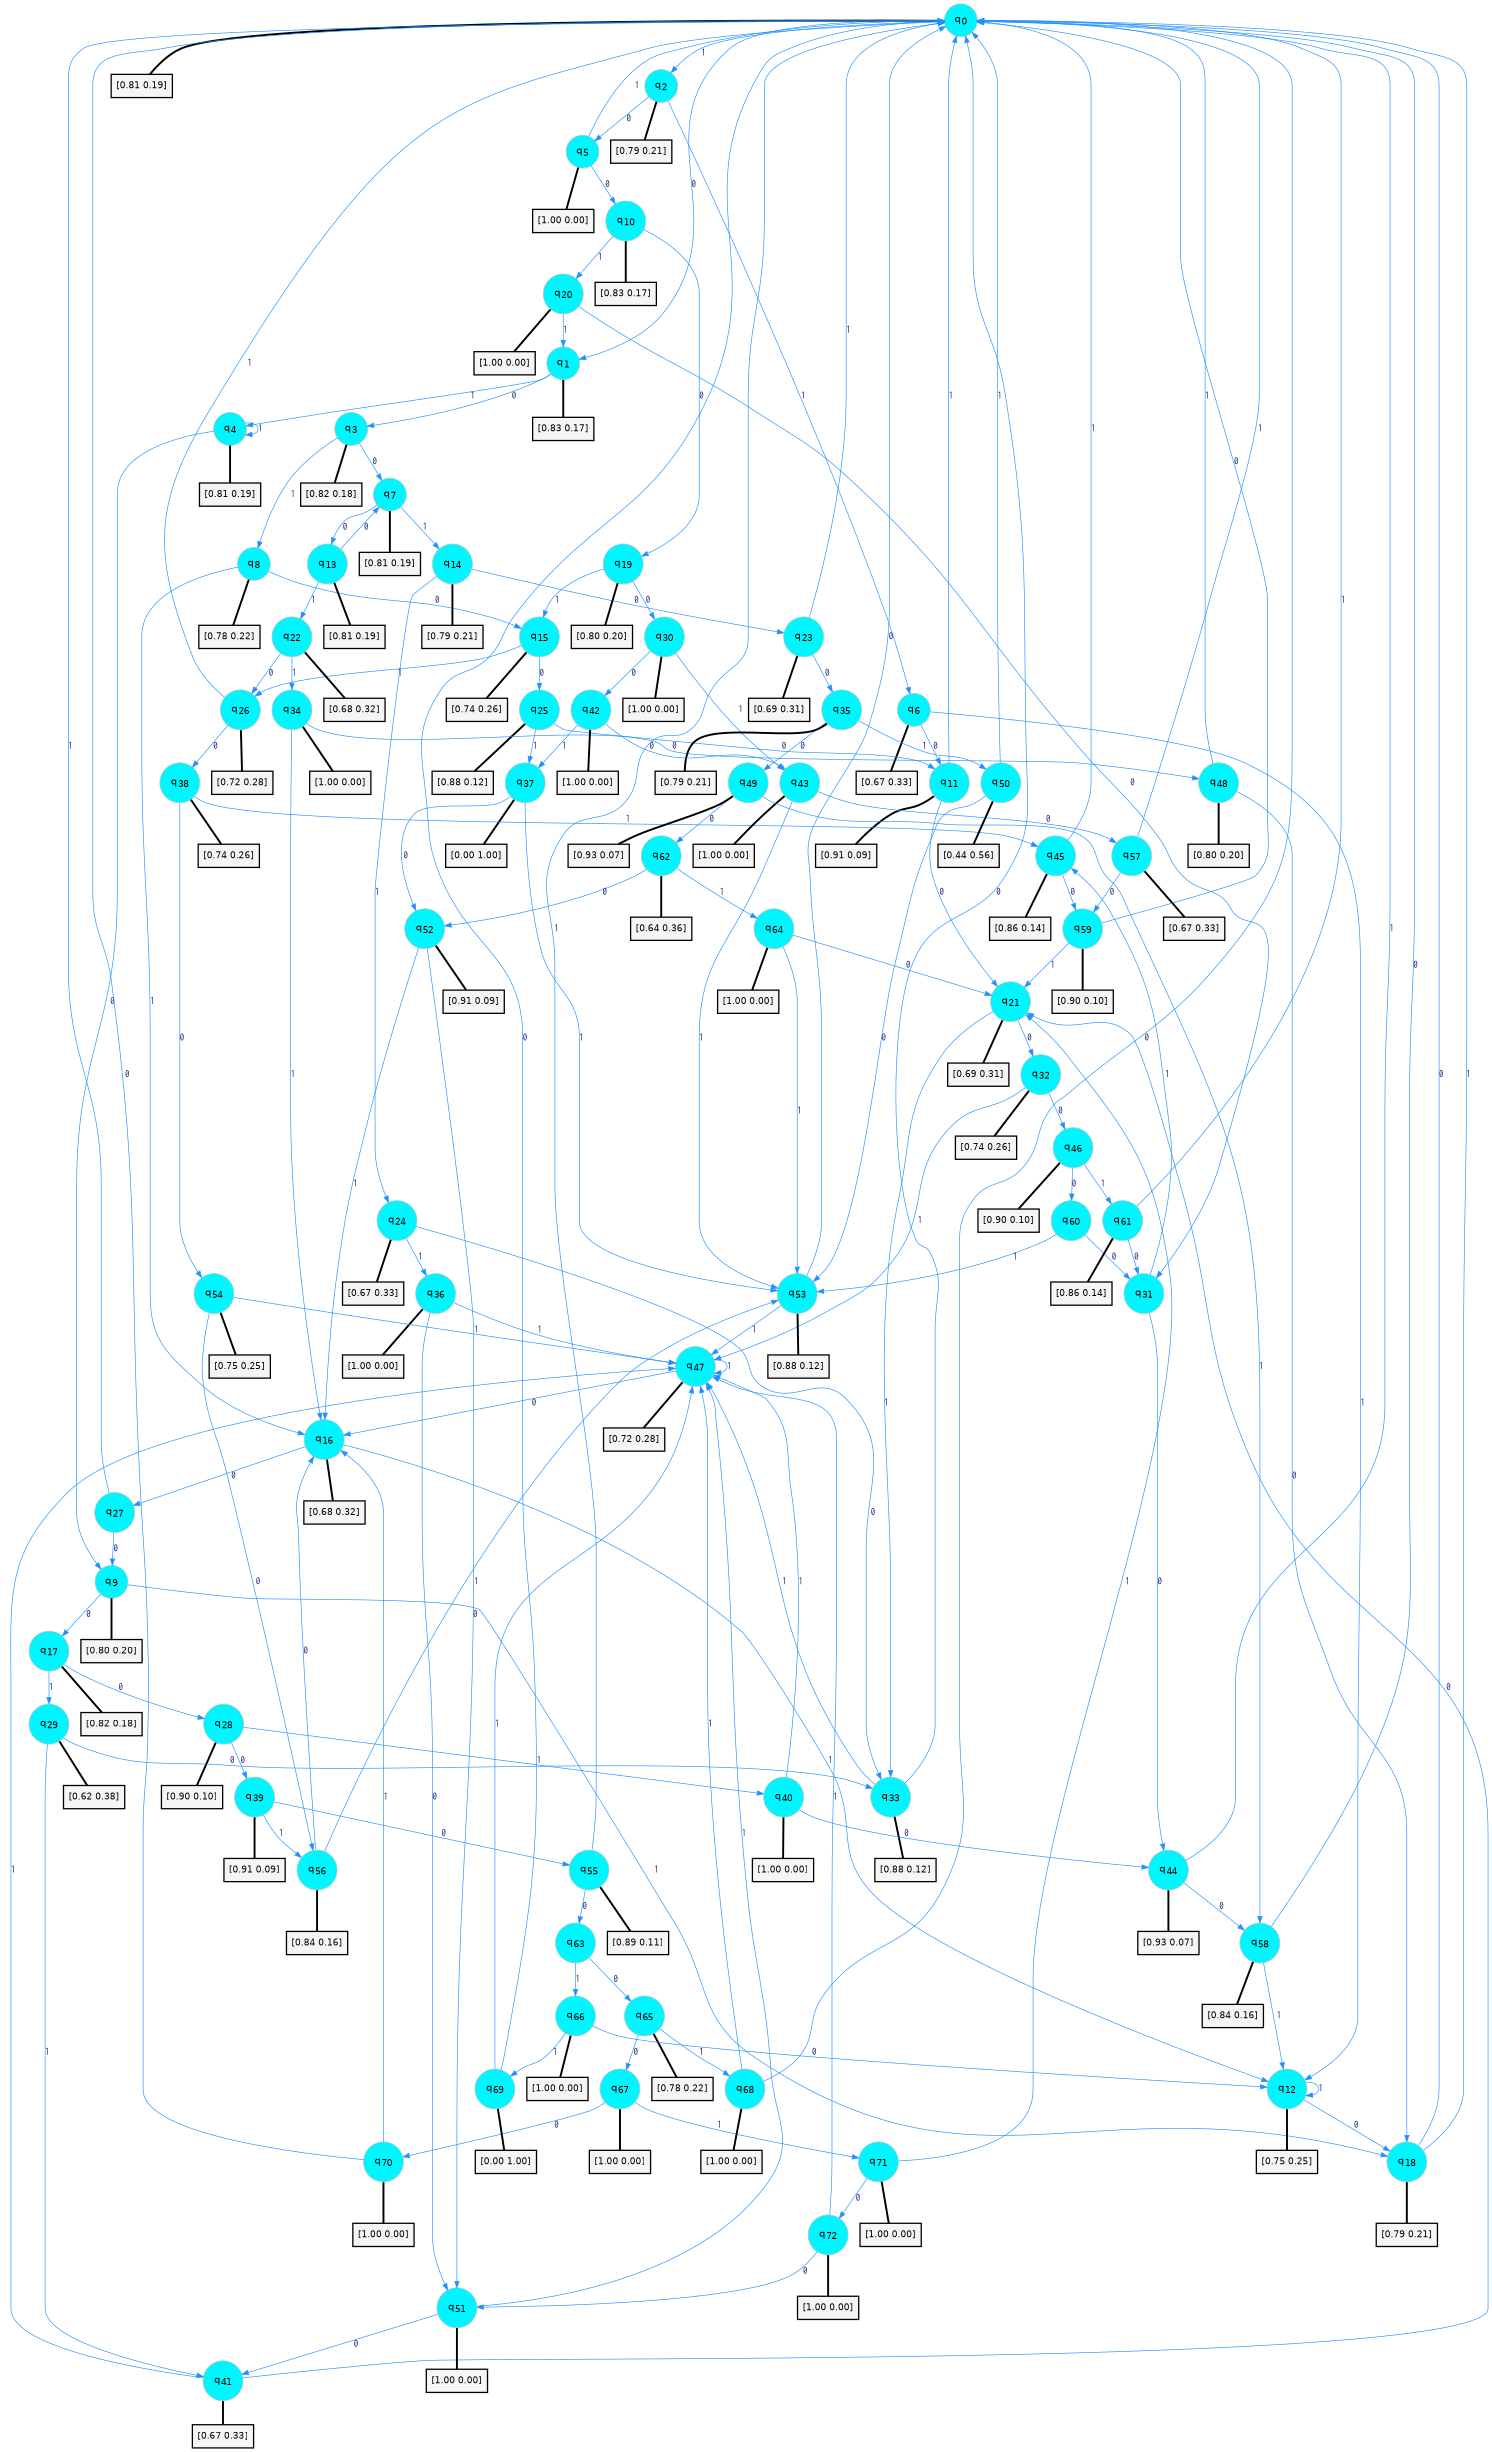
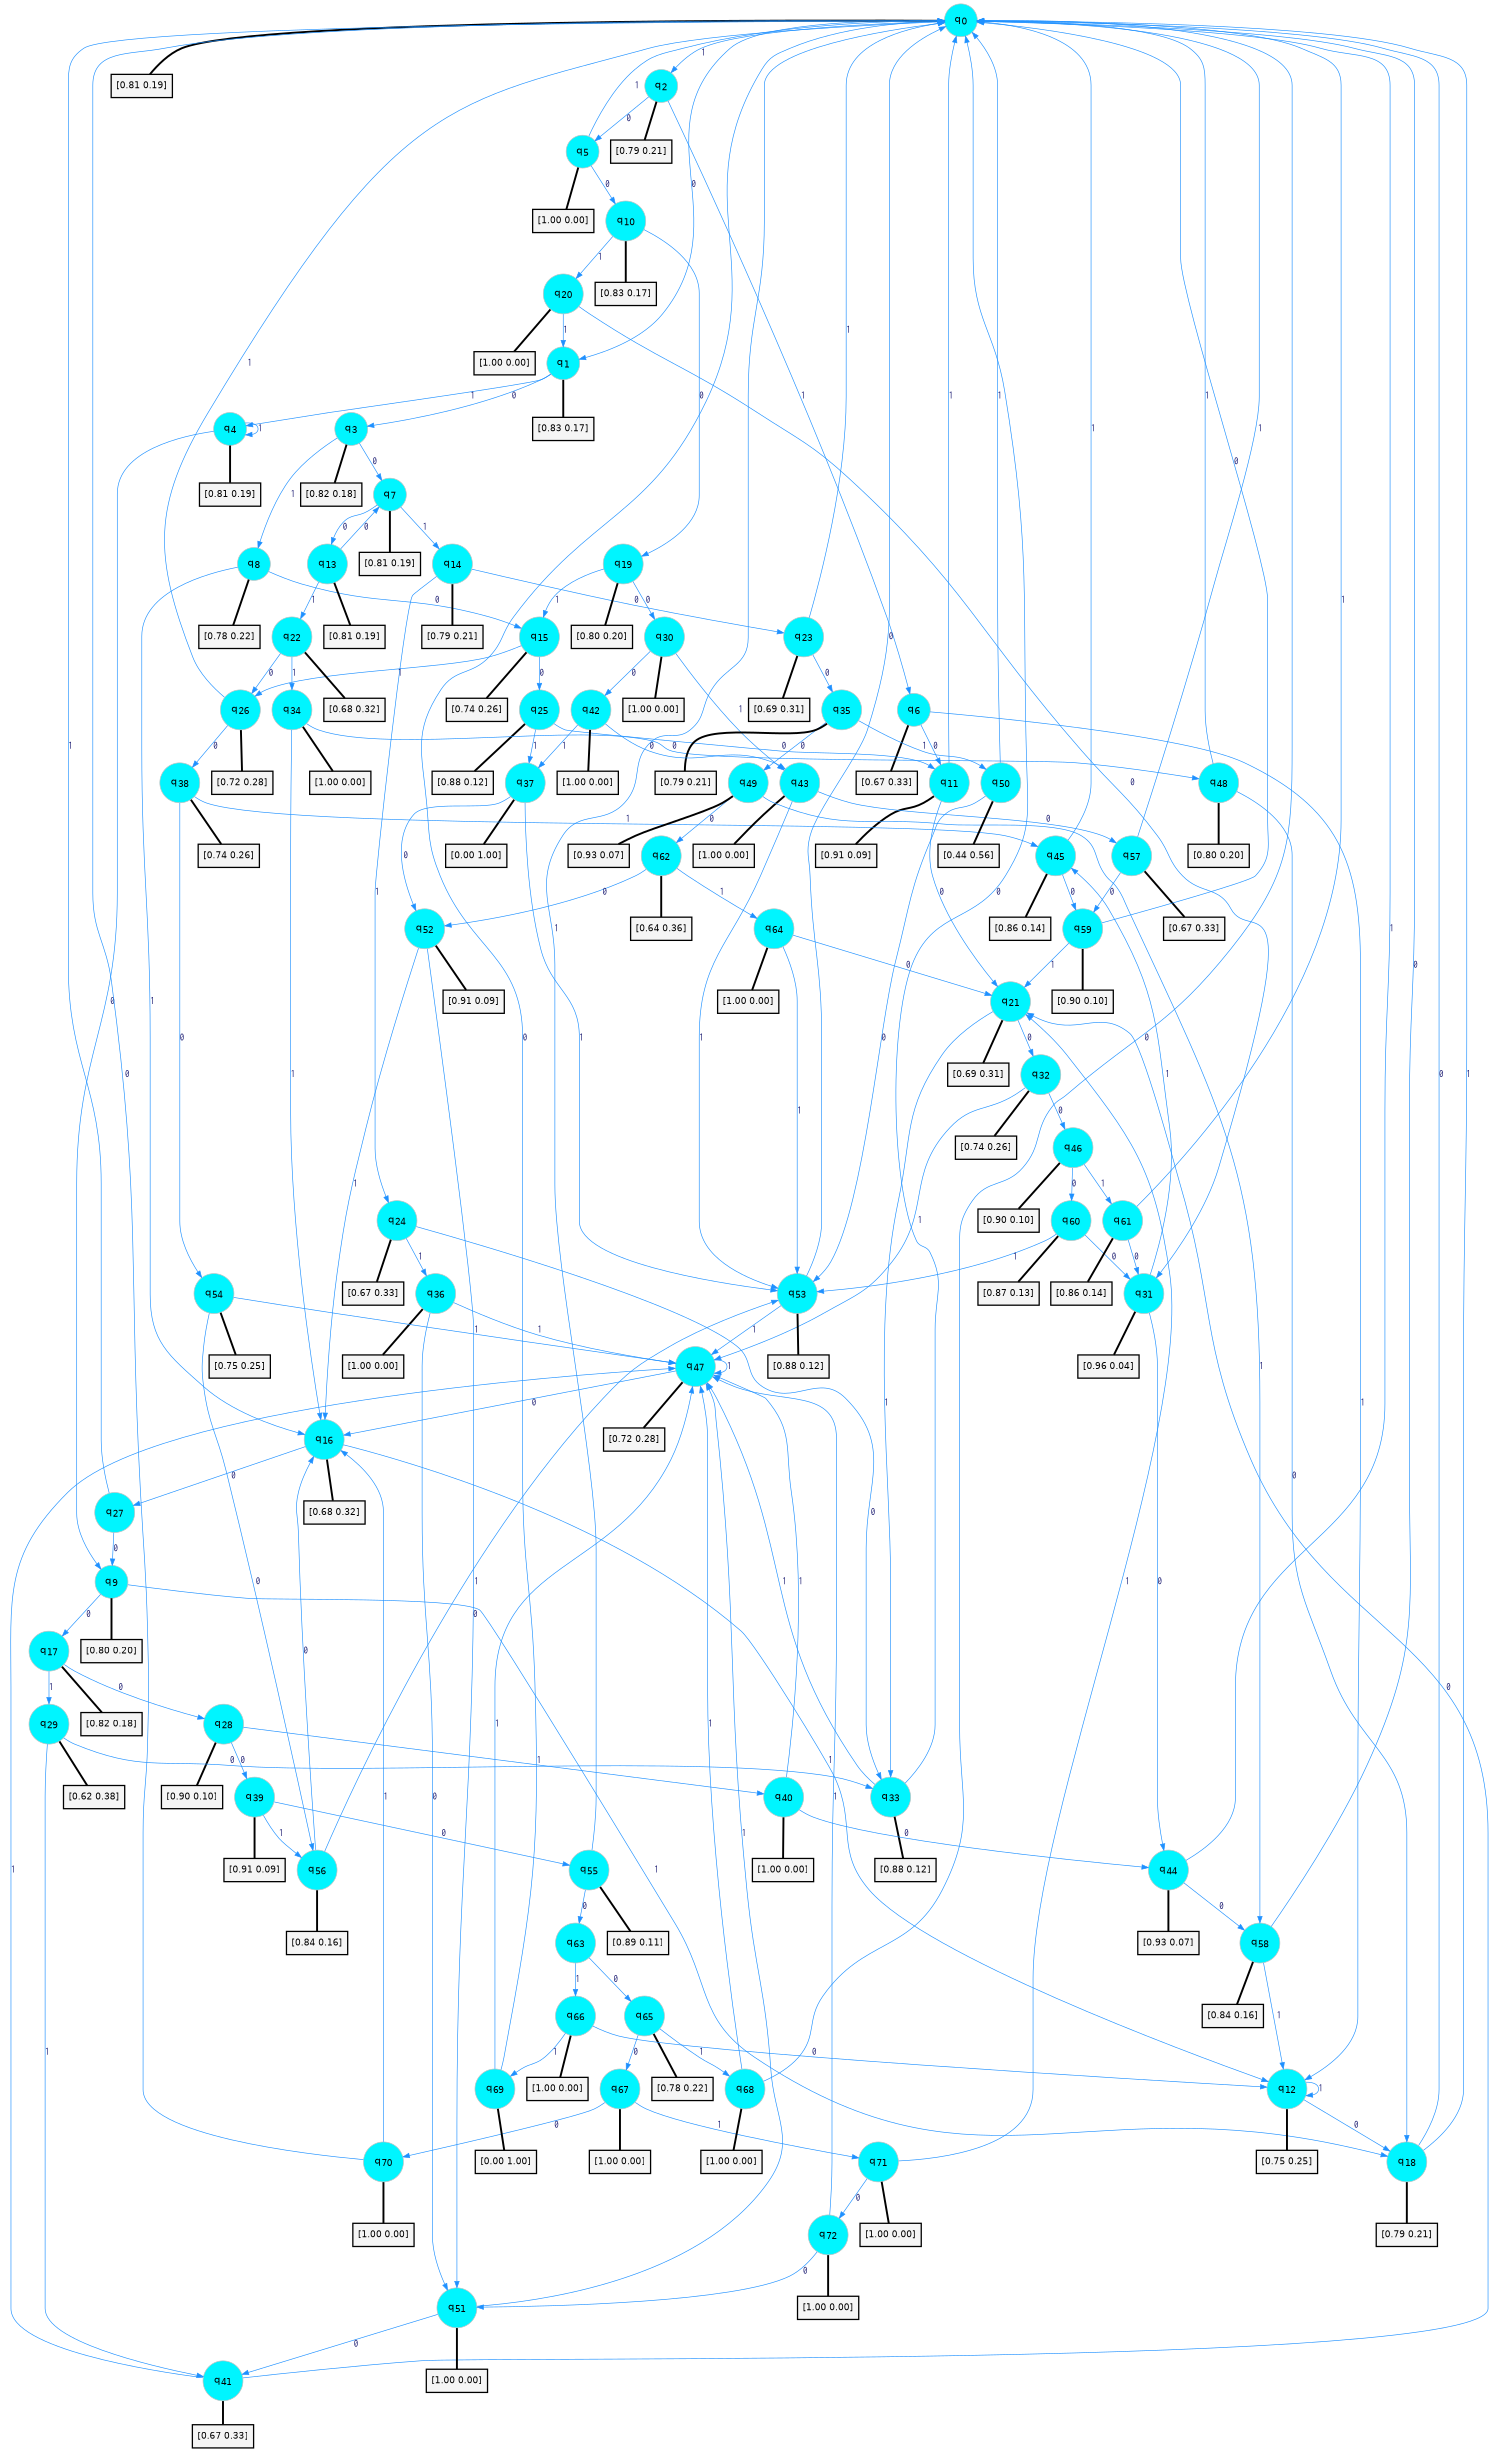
node "[0.87 0.13]": added
node "[0.96 0.04]": added
